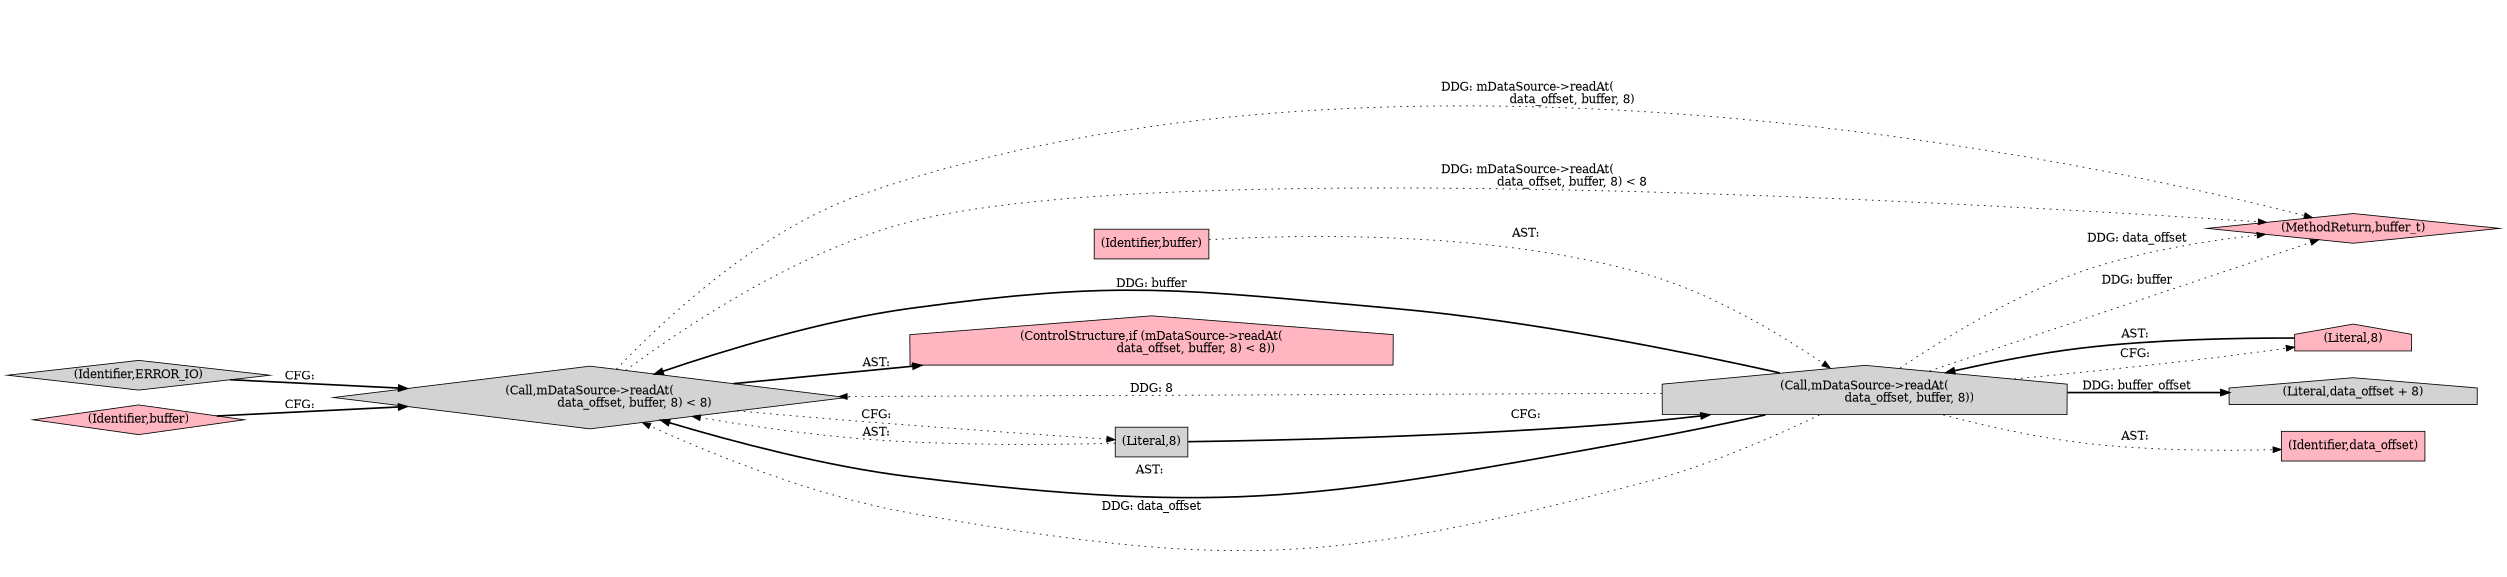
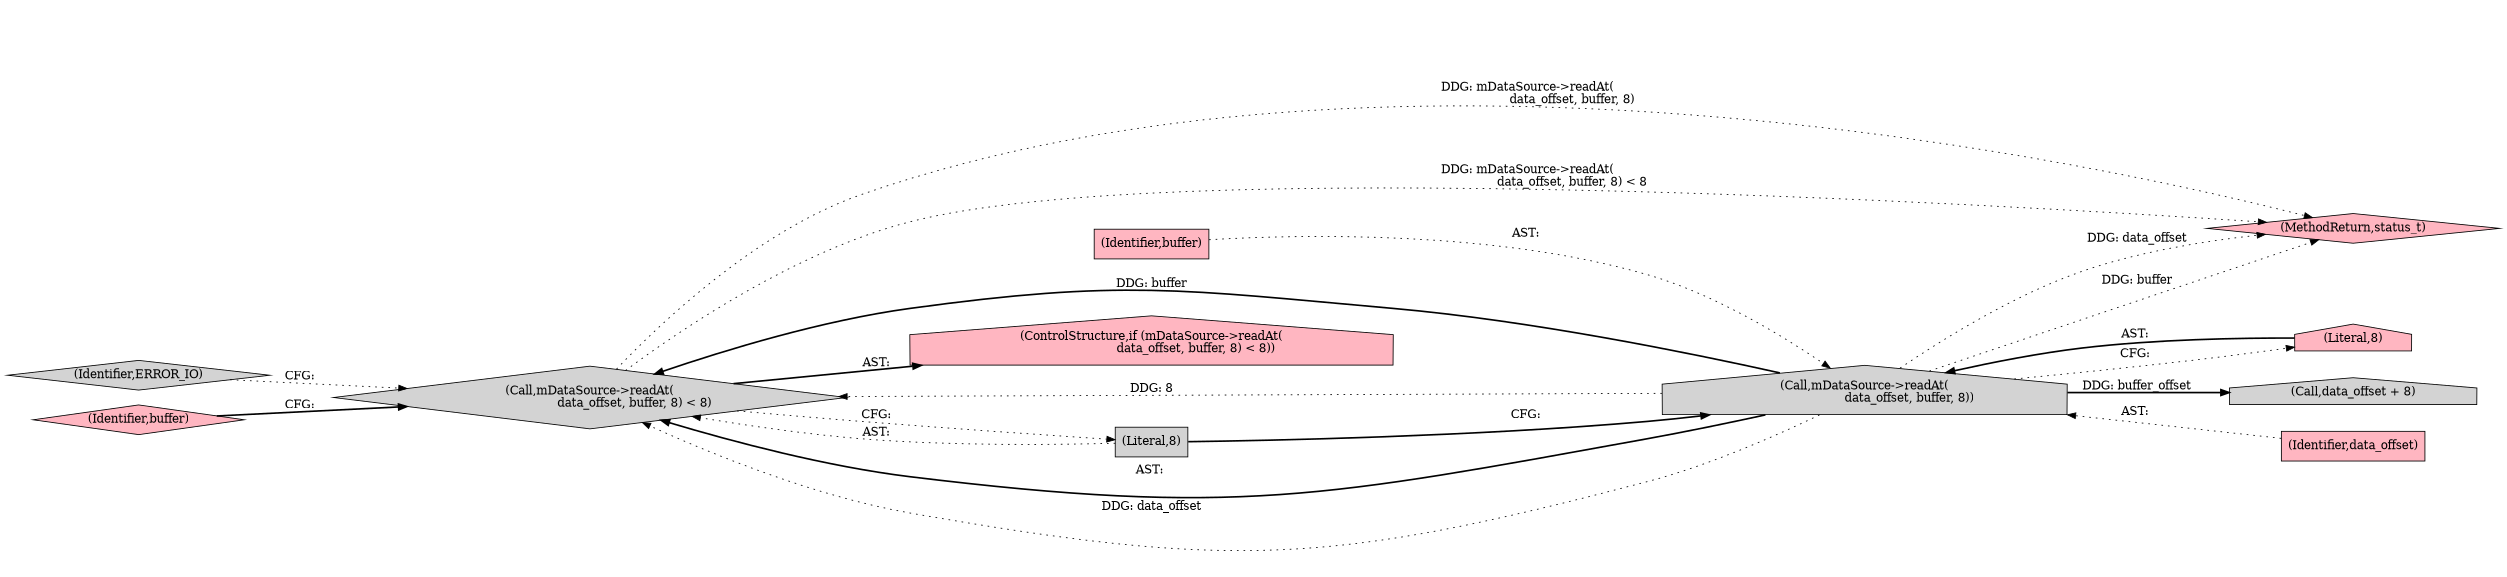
node "(MethodReturn,buffer_t)": label "(MethodReturn,buffer_t)" -> "(MethodReturn,status_t)"
edge "(Identifier,ERROR_IO)" -> "(Call,mDataSource->readAt( data_offset, buffer, 8) < 8)": style bold -> dotted
node "(Literal,data_offset + 8)": label "(Literal,data_offset + 8)" -> "(Call,data_offset + 8)"
edge "(Call,mDataSource->readAt( data_offset, buffer, 8))" -> "(Identifier,data_offset)": reversed
